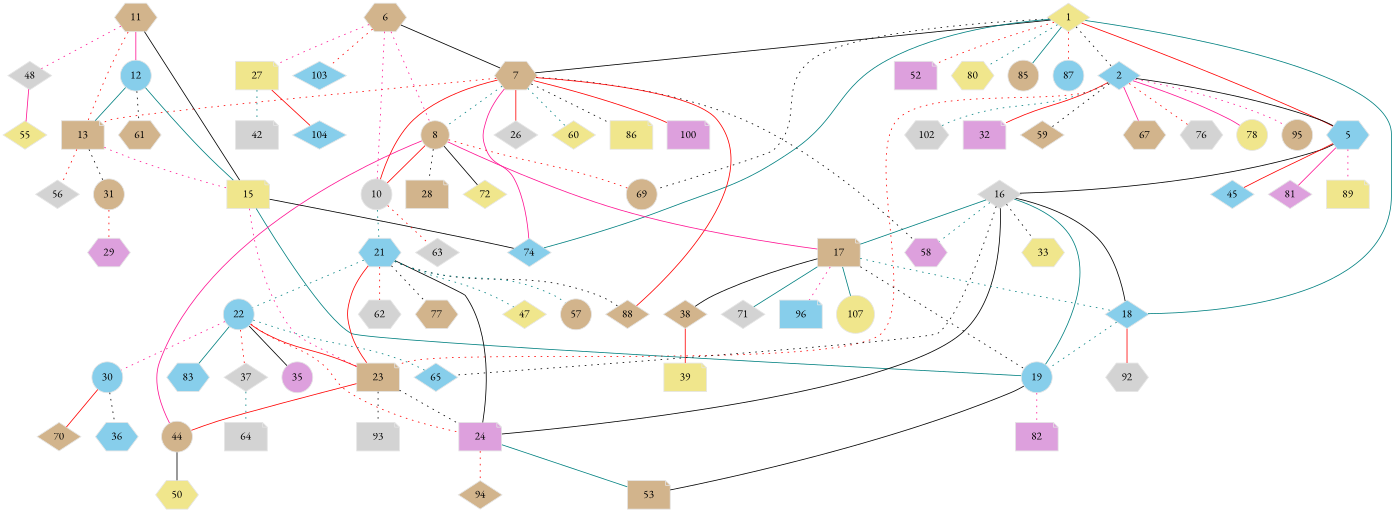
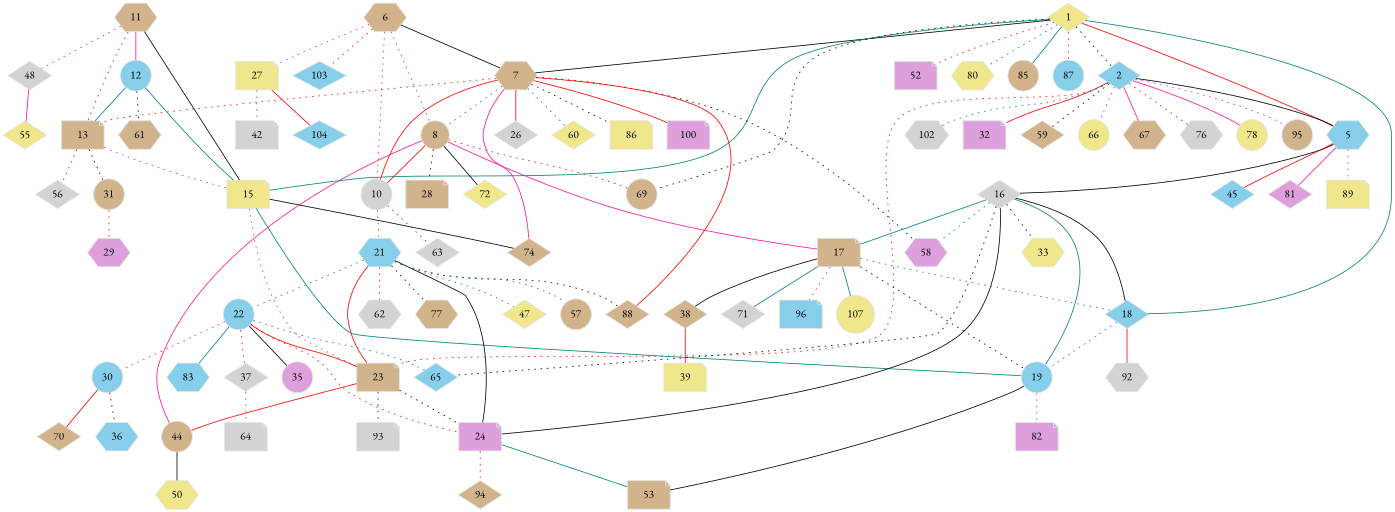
node "66": added
edge "1" -- "74": now "1" -- "15"
node "74": fillcolor skyblue -> tan
